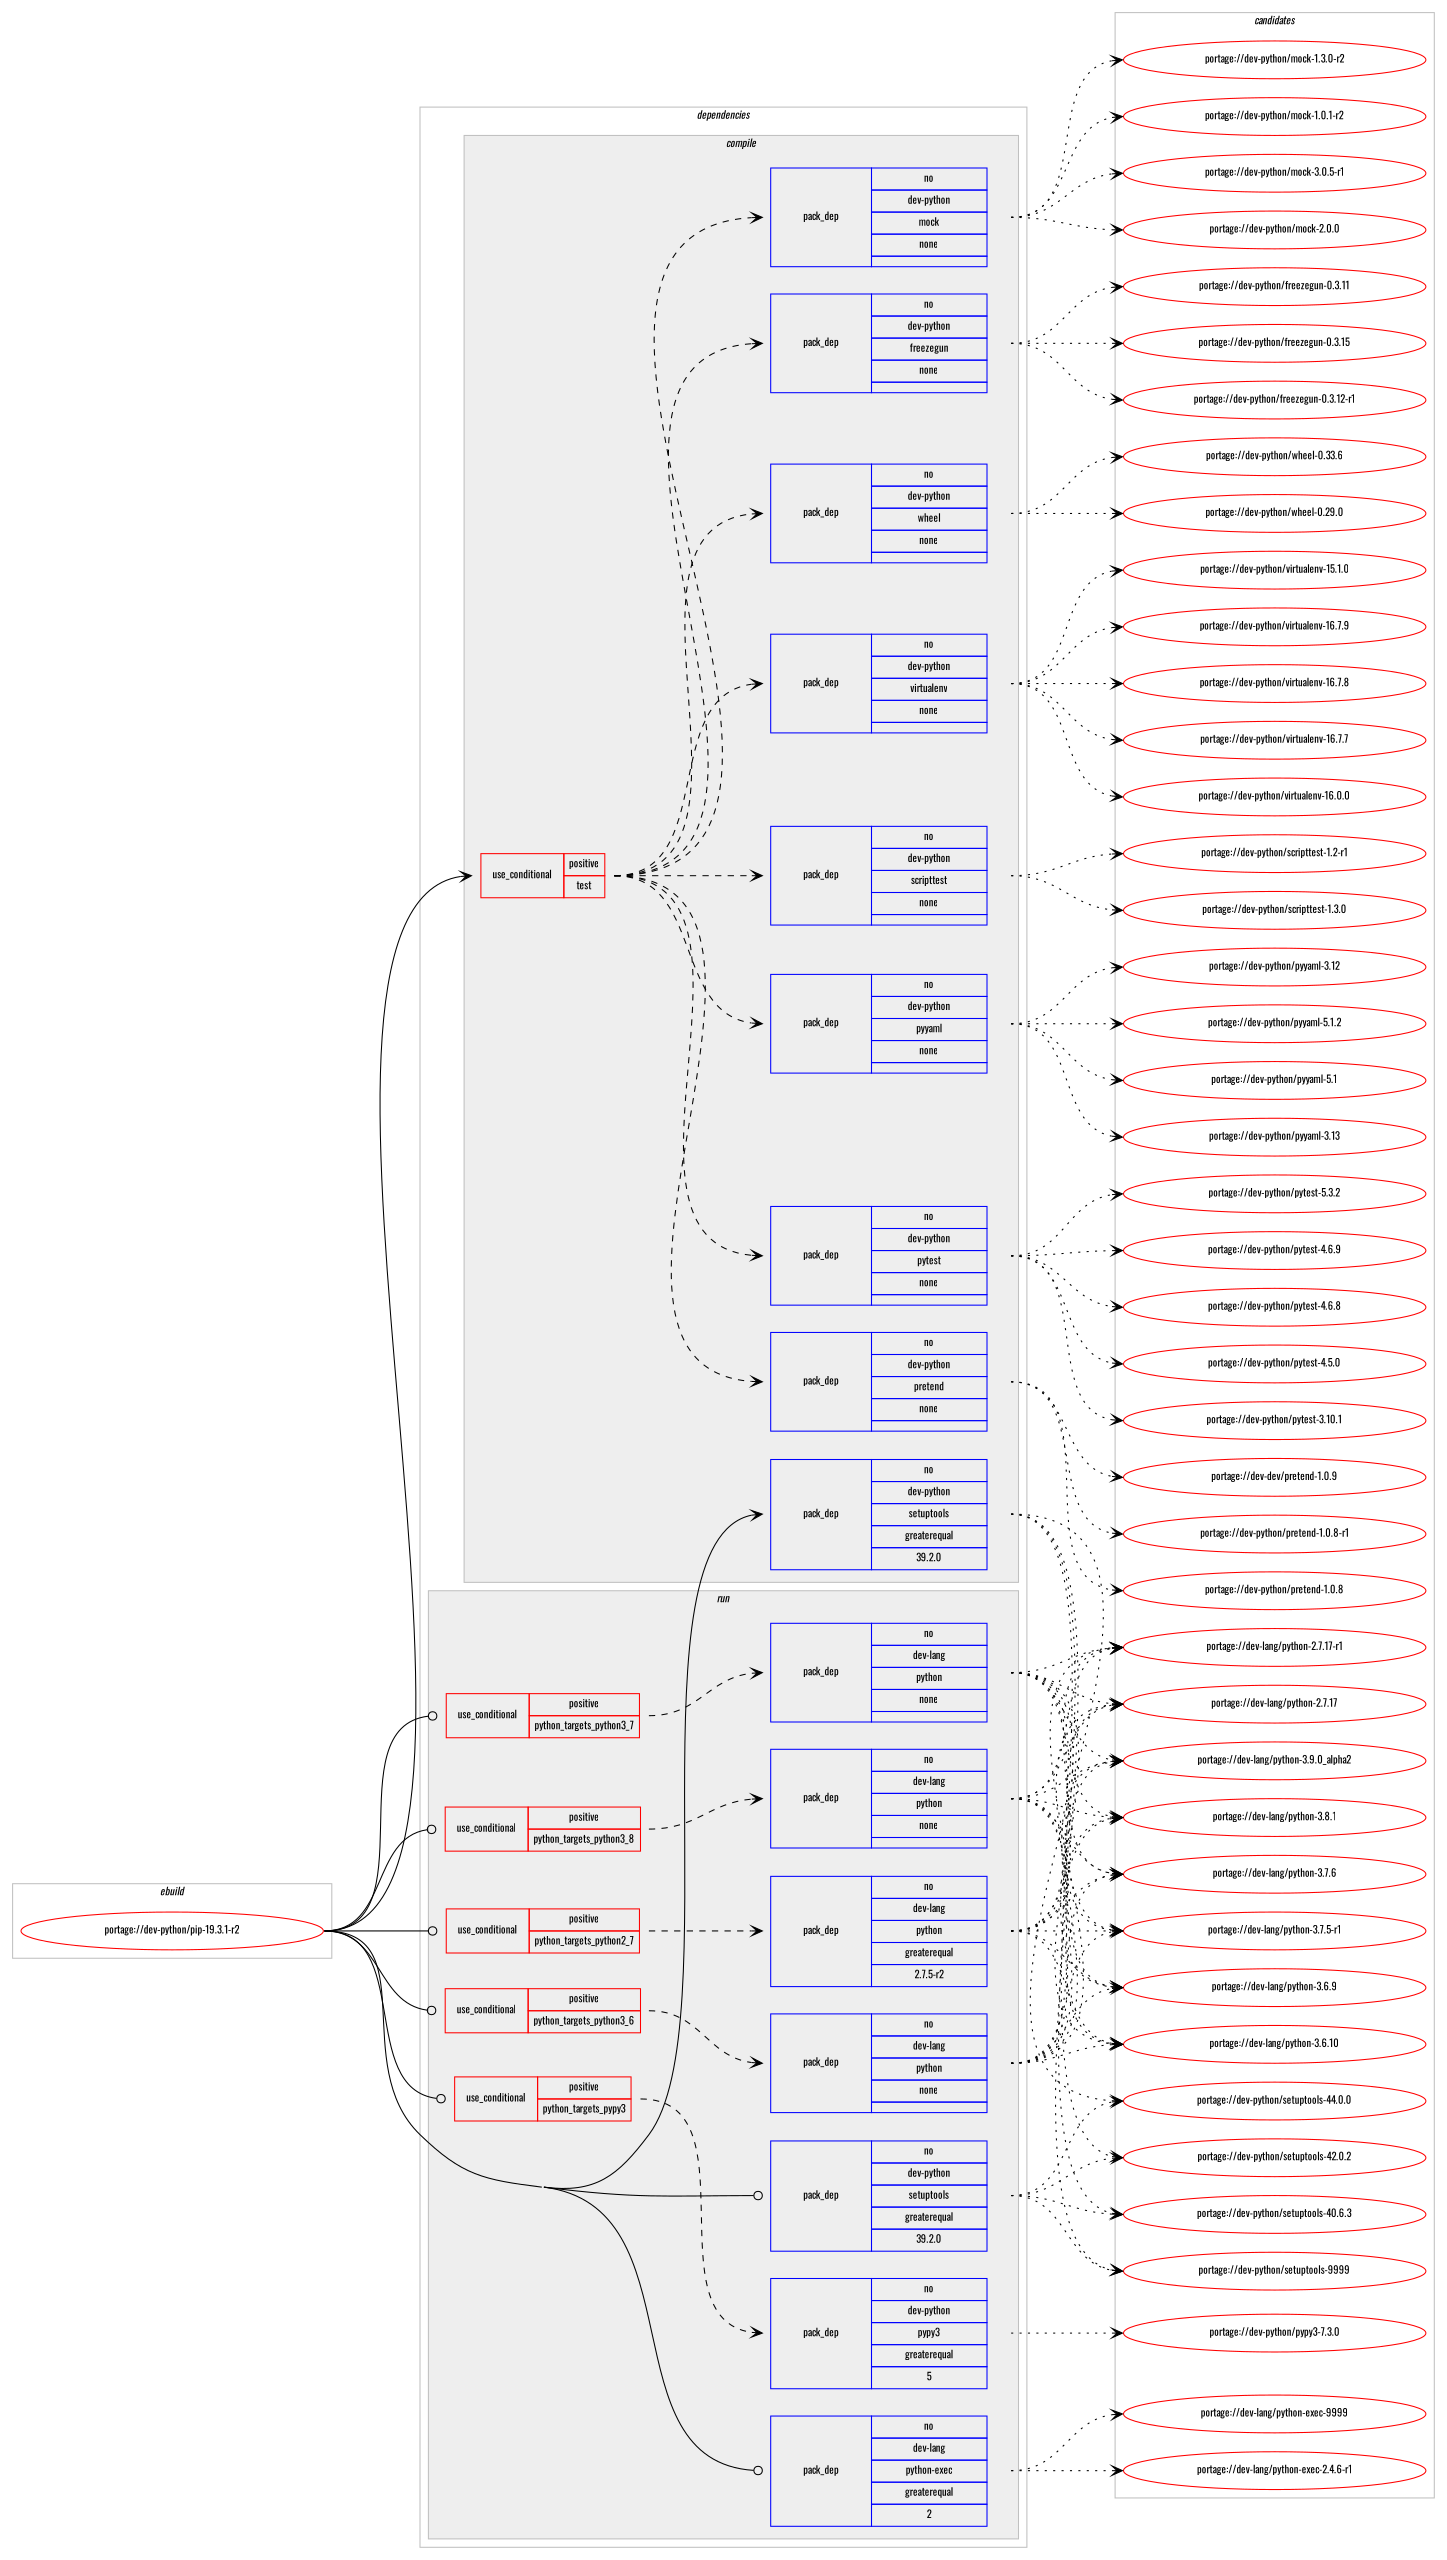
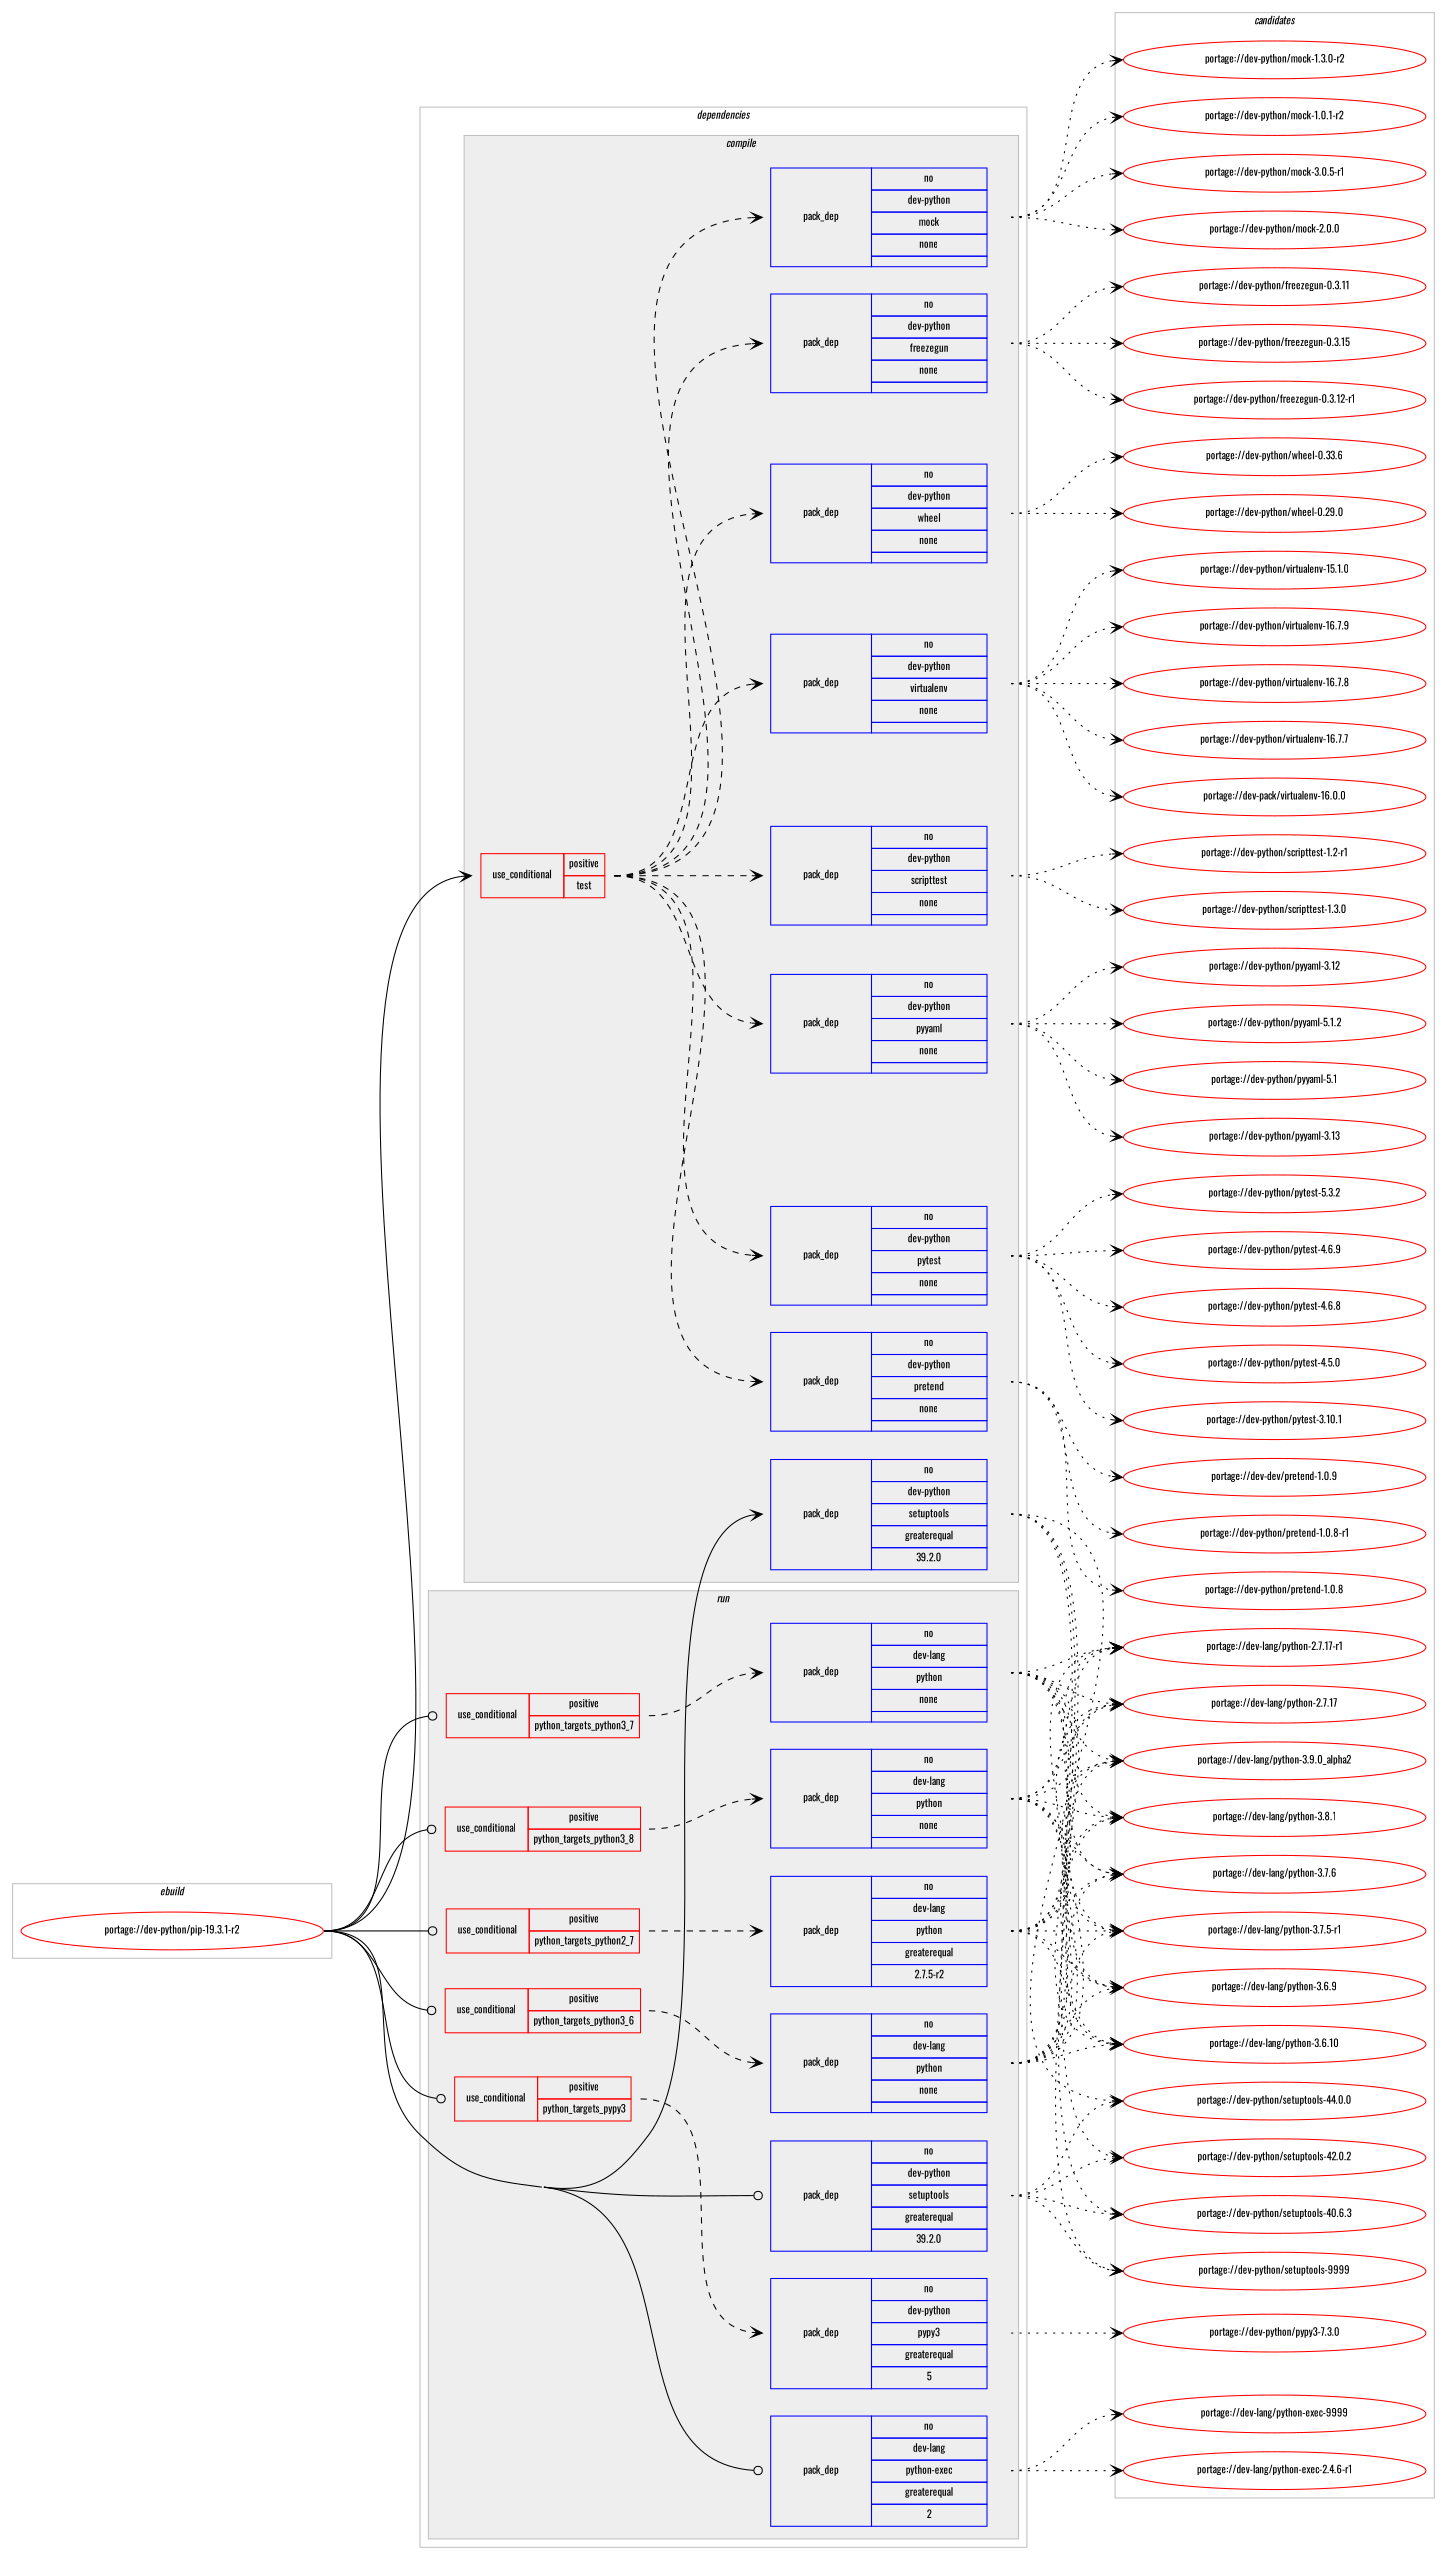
node "portage://dev-python/virtualenv-16.0.0": label "portage://dev-python/virtualenv-16.0.0" -> "portage://dev-pack/virtualenv-16.0.0"
